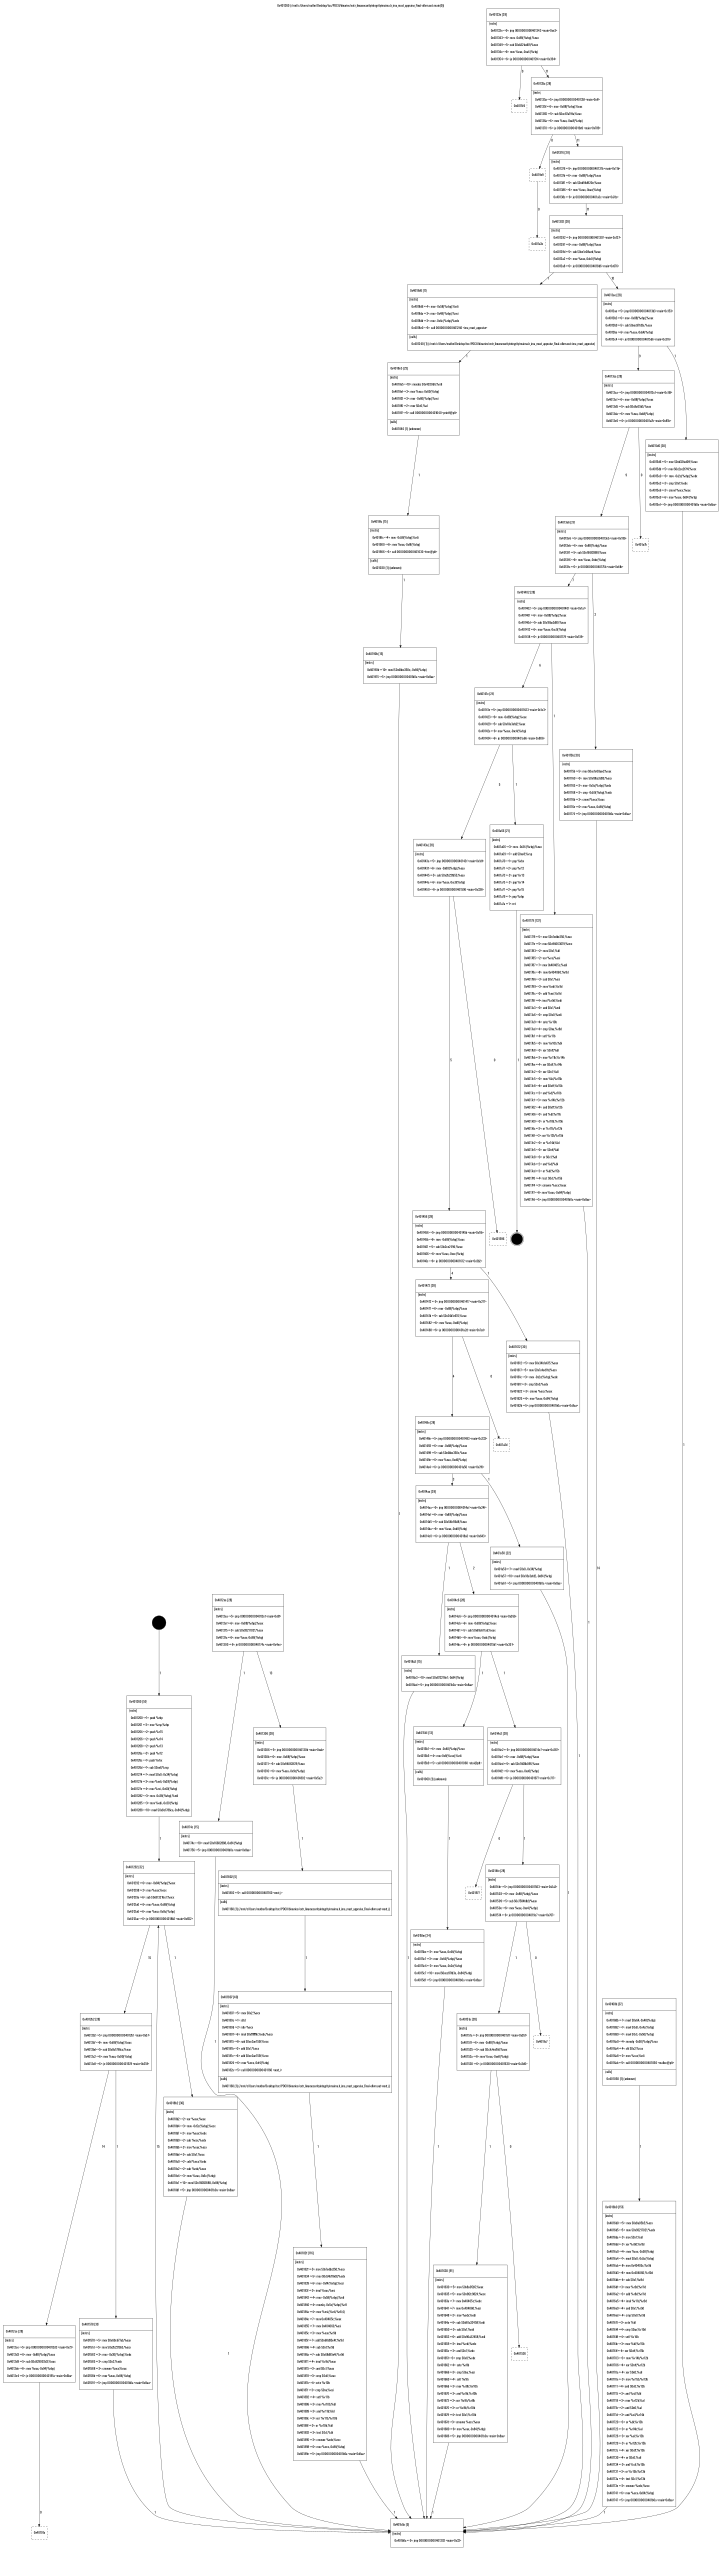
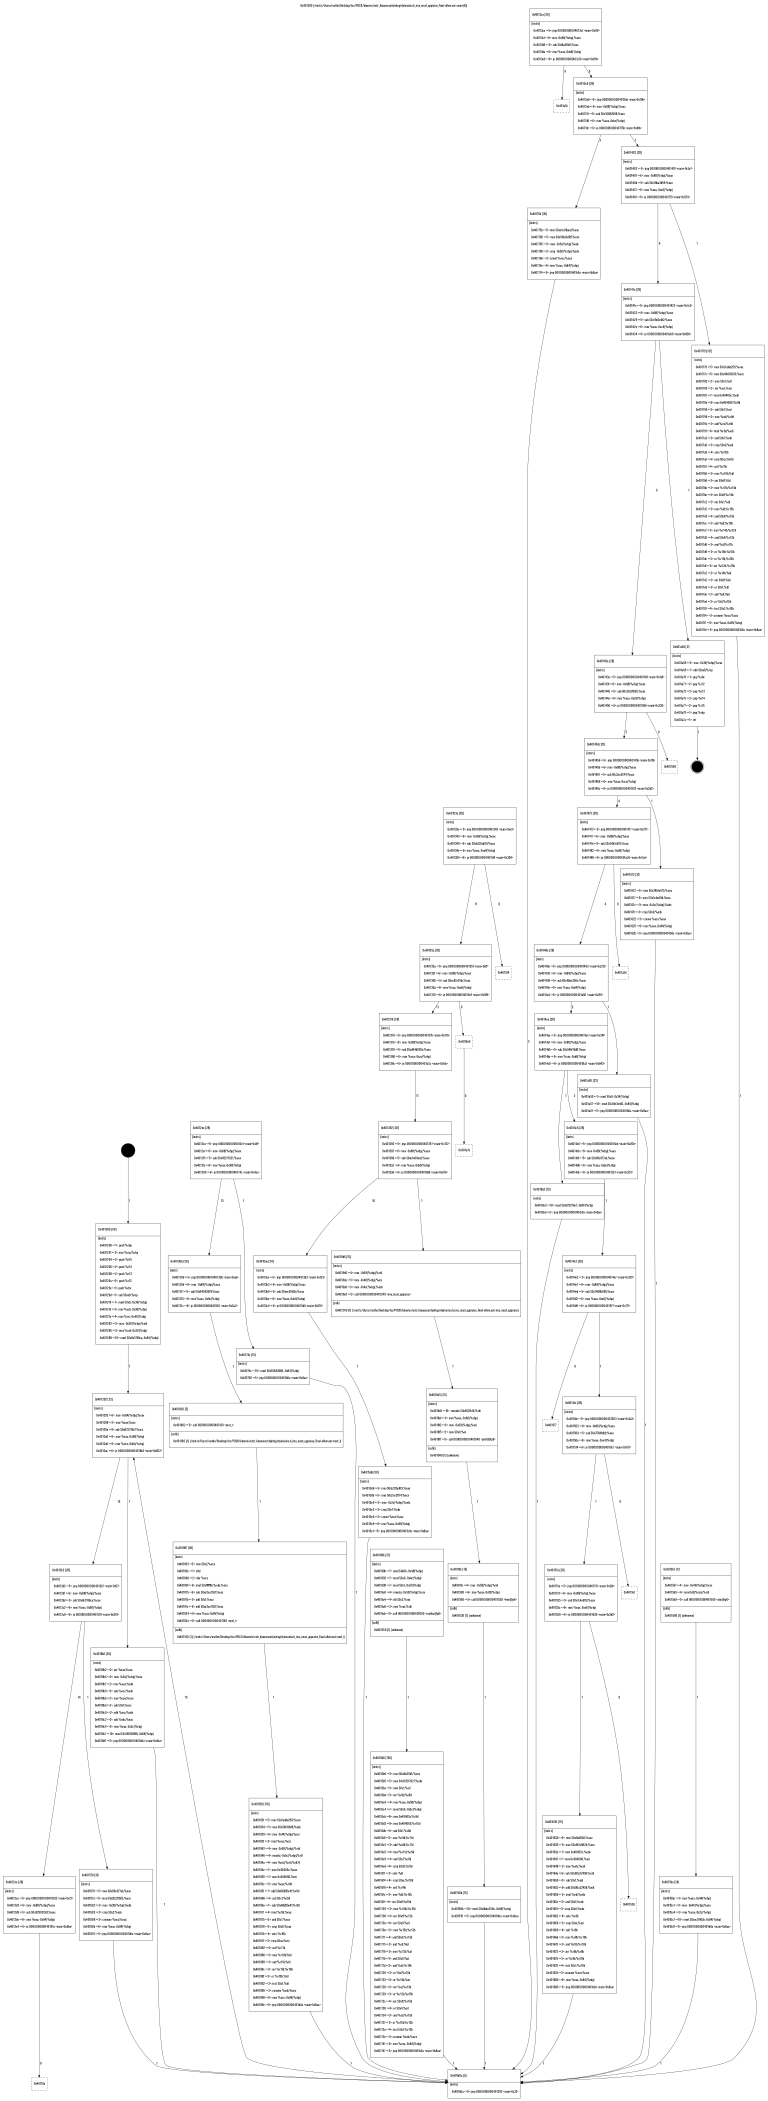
edge "0x4013ae [28]" -> "0x4013ca [28]": removed, label "9"
edge "0x40175b [30]" -> "0x401b0a [5]": label " 14" -> " 2"
edge "0x4014c6 [28]" -> "0x4015b1 [13]": removed, label "1"
